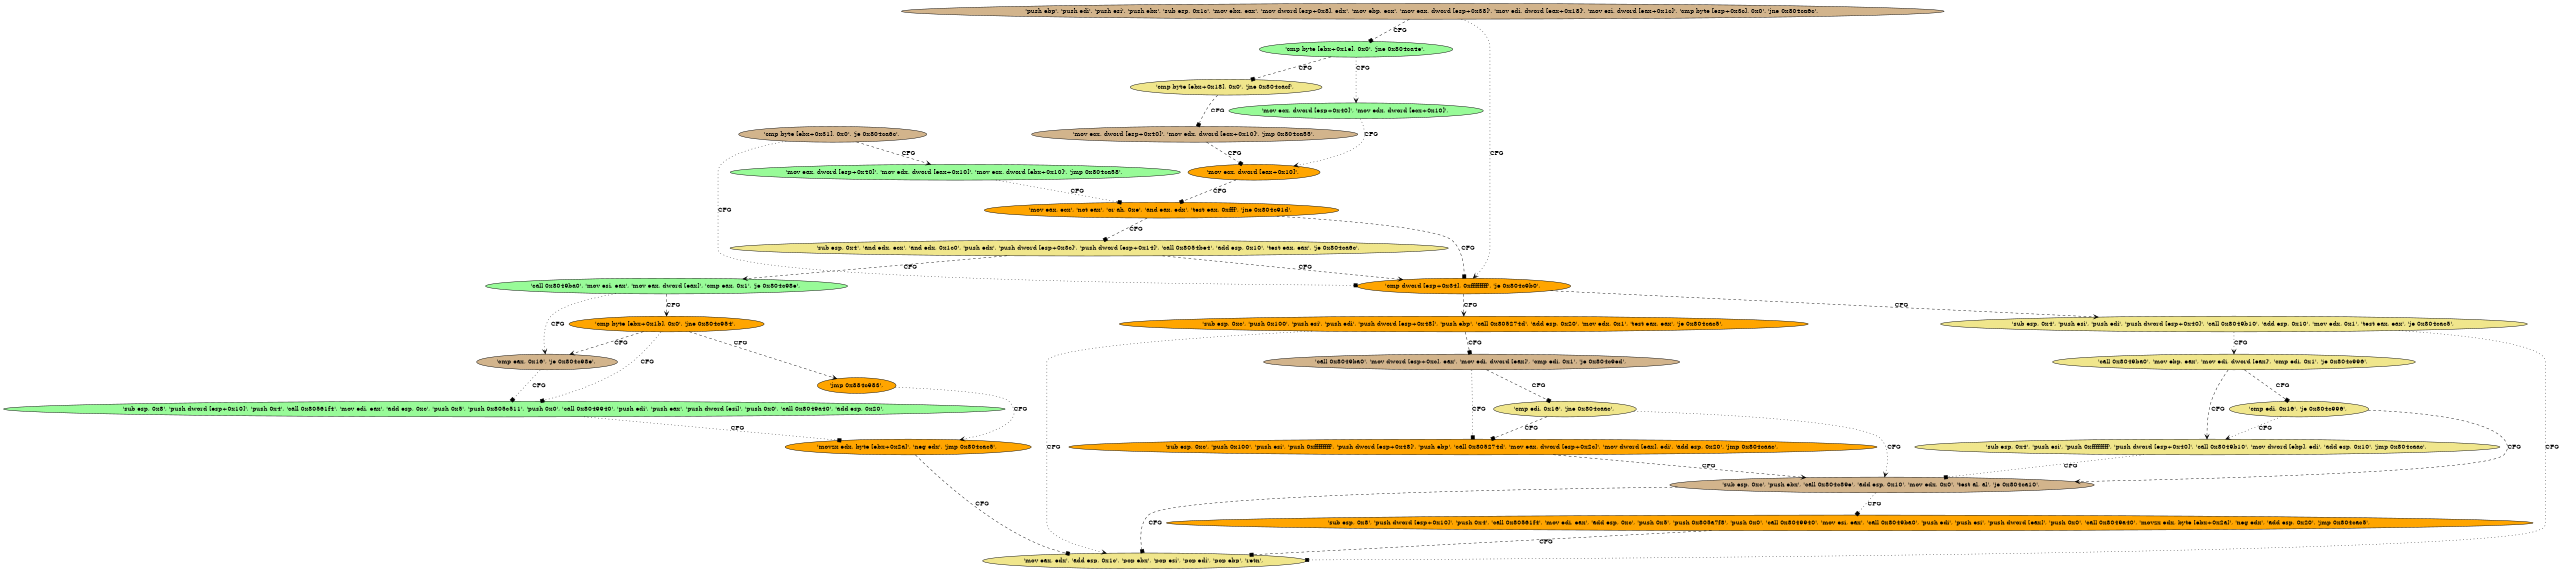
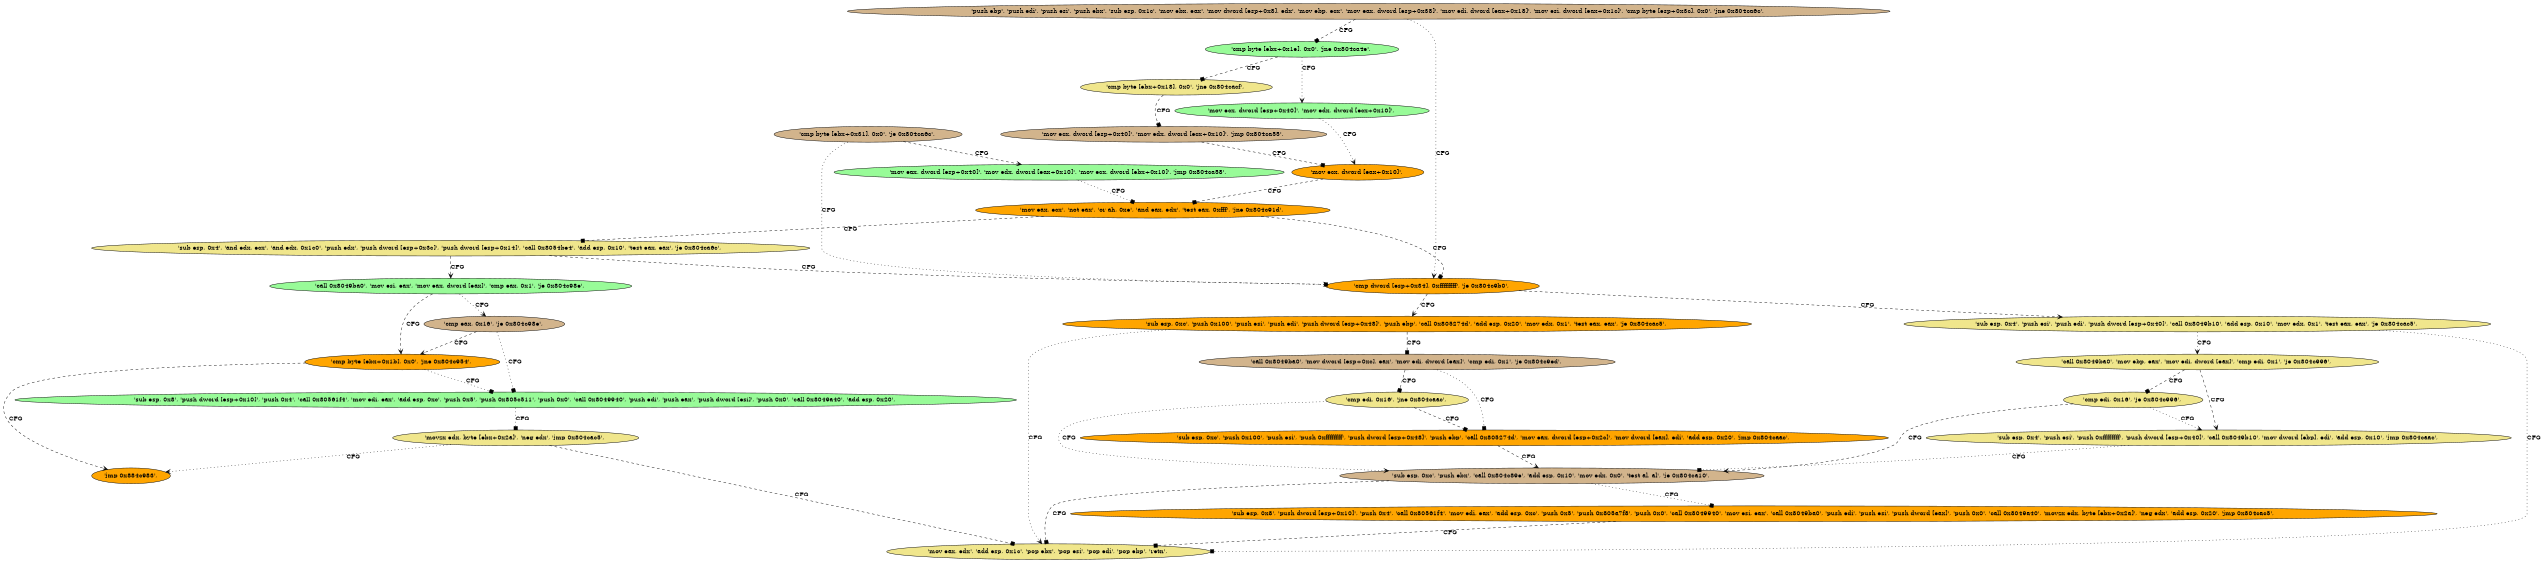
edge "'cmp byte [ebx+0x1b], 0x0', 'jne 0x804c954'," -> "'cmp eax, 0x16', 'je 0x804c98e',": reversed
edge "'jmp 0x884c983'," -> "'movzx edx, byte [ebx+0x2a]', 'neg edx', 'jmp 0x804cac5',": reversed
node "'movzx edx, byte [ebx+0x2a]', 'neg edx', 'jmp 0x804cac5',": fillcolor orange -> khaki
